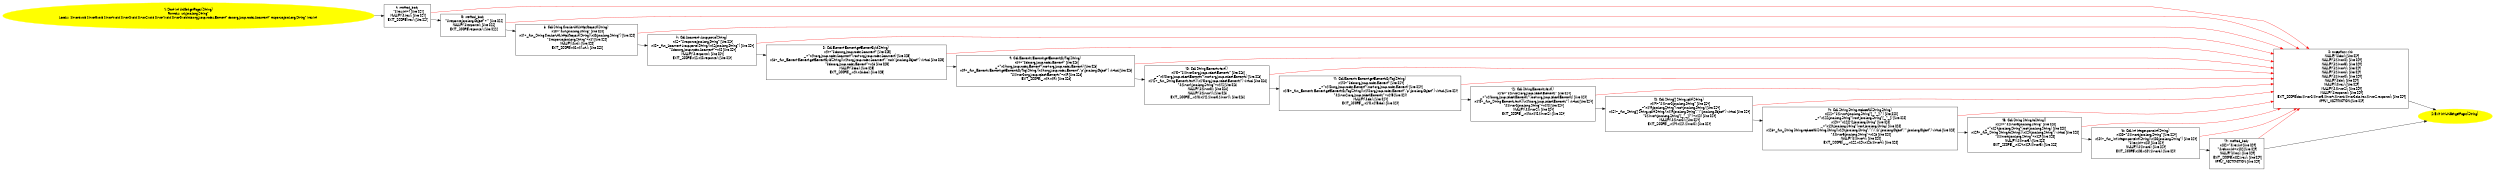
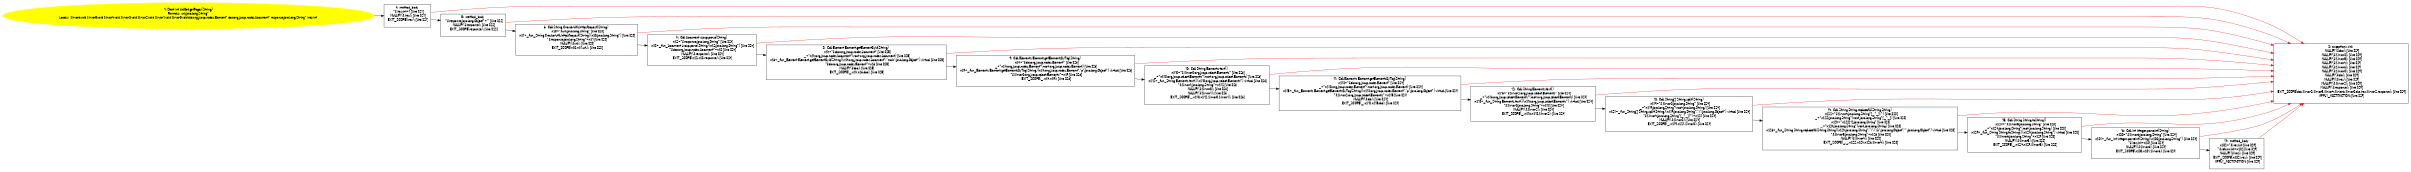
node "2: Exit int UrlGet.getPages(String)": removed
